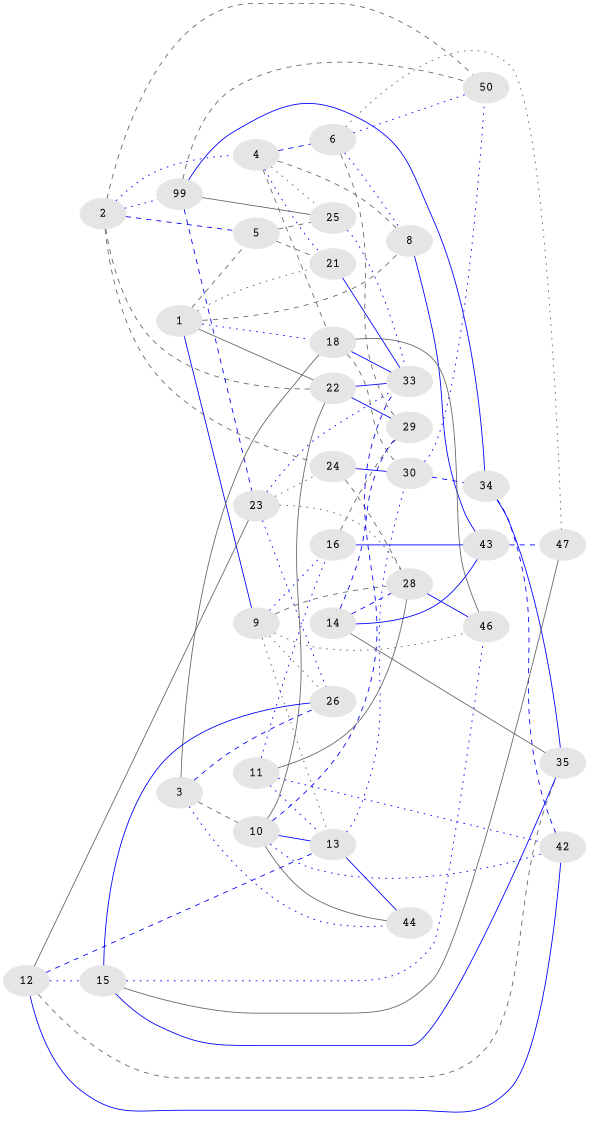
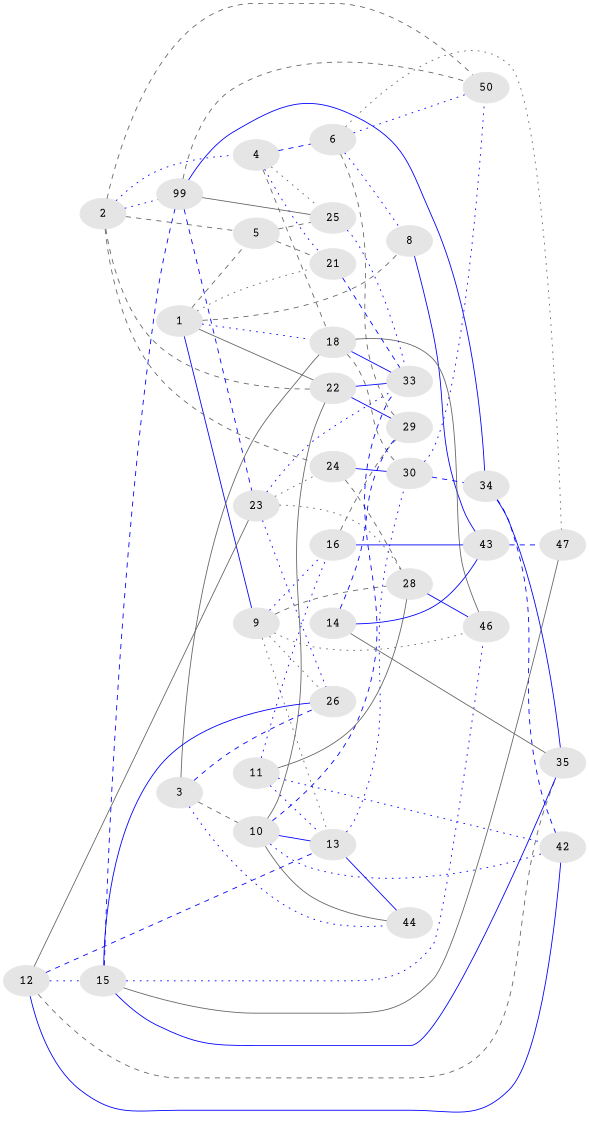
edge "4" -- "8": removed
edge "2" -- "5": color blue -> gray40
edge "21" -- "33": style solid -> dashed
edge "99" -- "15": added
edge "28" -- "14": removed
